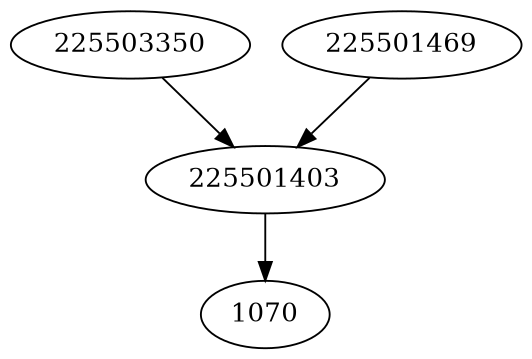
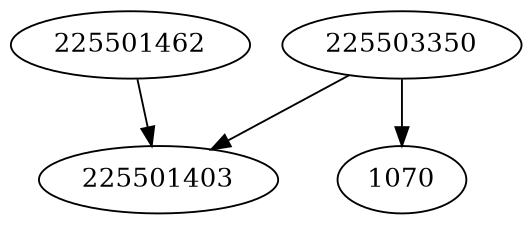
node "225501469": label "225501469" -> "225501462"
edge "225501403" -> "1070": now "225503350" -> "1070"
